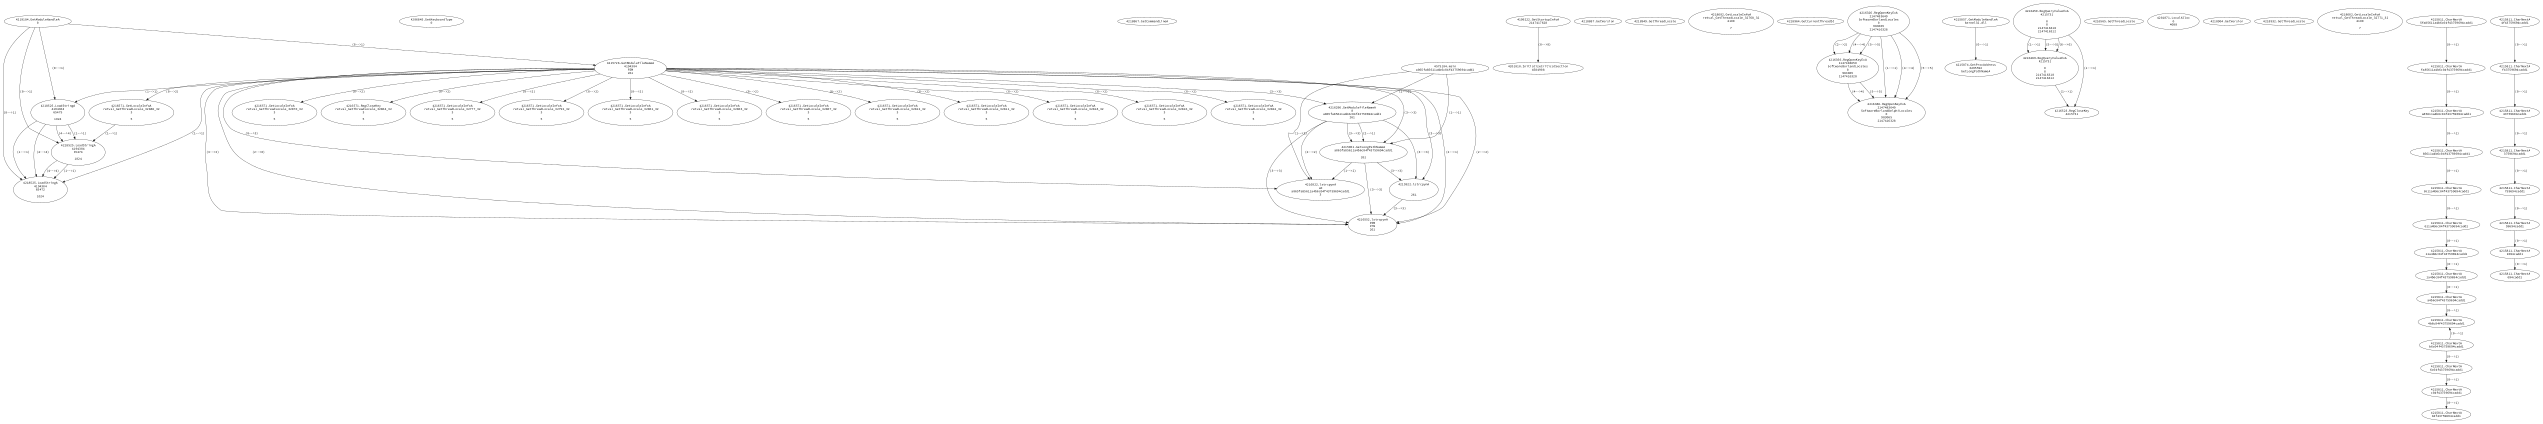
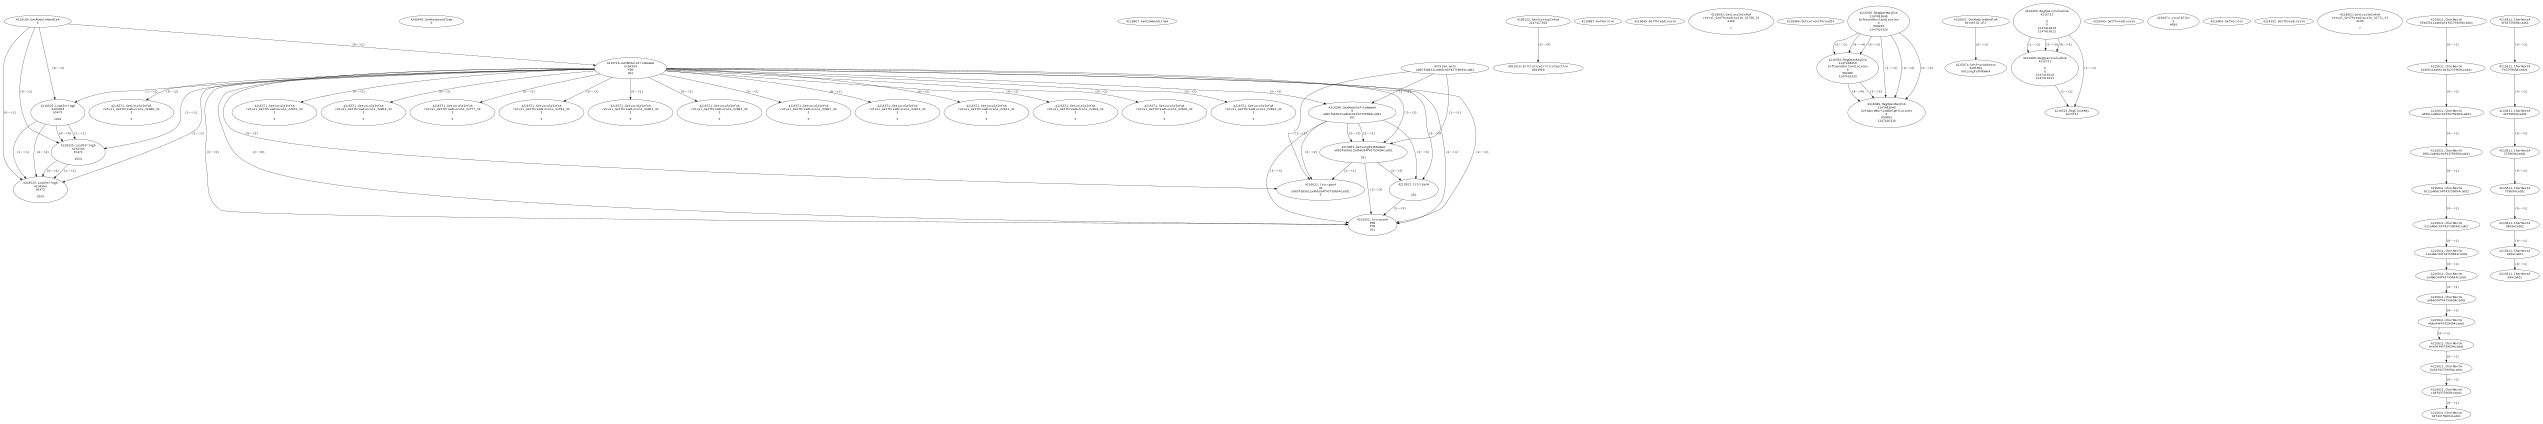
node "4216571.RegCloseKey retval_GetThreadLocale_32804_32 3 5": label "4216571.RegCloseKey retval_GetThreadLocale_32804_32 3 5" -> "4216571.GetLocaleInfoA retval_GetThreadLocale_32804_32 3 5"
edge "4216571.GetLocaleInfoA retval_GetThreadLocale_32888_32 3 5" -> "4218525.LoadStringA 4194304 65474 1024": now "4215726.GetModuleFileNameA 4194304 PZM 261" -> "4218525.LoadStringA 4194304 65474 1024"
edge "4215811.CharNextA b6c04f43759694cadd1" -> "4215811.CharNextA 4b6c04f43759694cadd1": reversed
